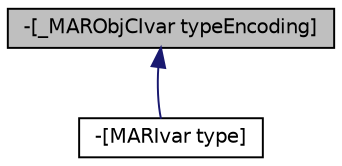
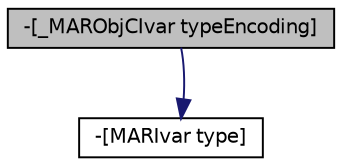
edge "-[MARIvar type]" -> "-[_MARObjCIvar typeEncoding]": reversed
